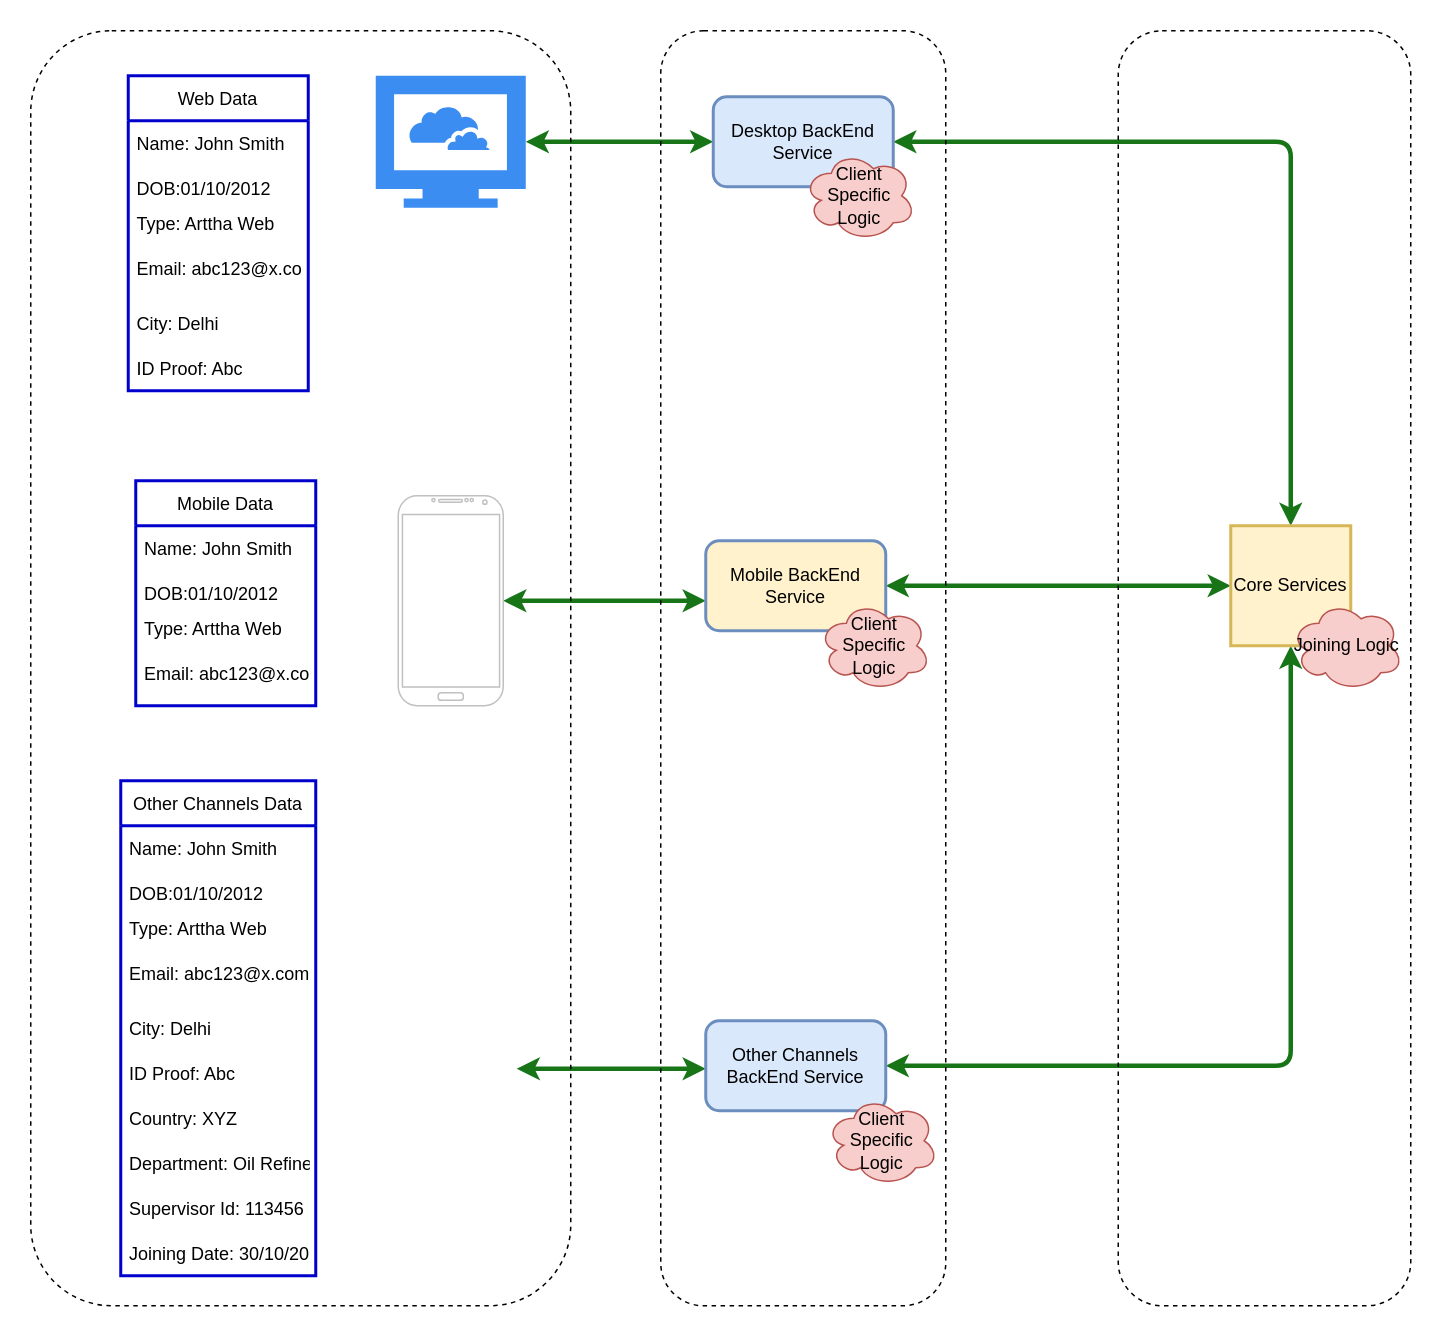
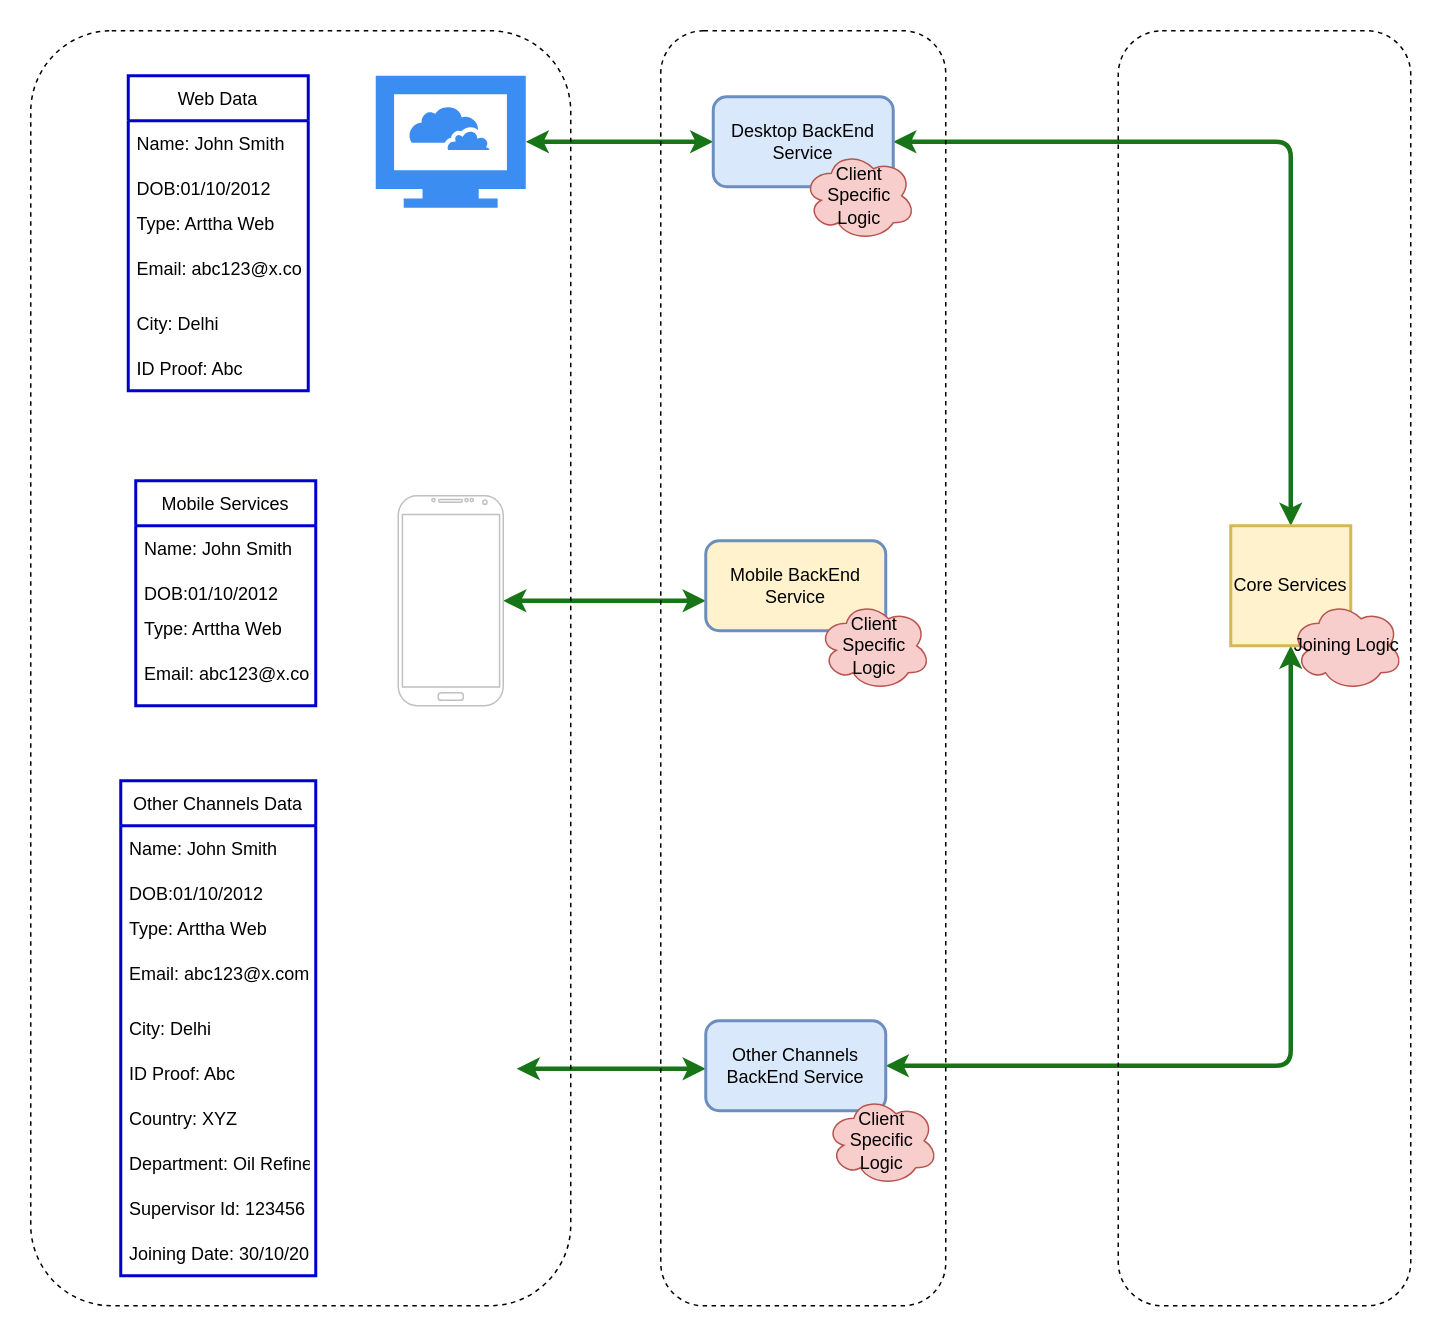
node "Mobile Data": label "Mobile Data" -> "Mobile Services"
edge "Mobile BackEnd Service" -- "Core Services": removed
node "Supervisor Id: 113456": label "Supervisor Id: 113456" -> "Supervisor Id: 123456"
